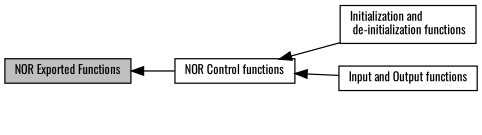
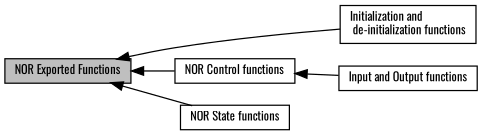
edge "Initialization and de-initialization functions" -> "NOR Control functions": now "Initialization and de-initialization functions" -> "NOR Exported Functions"
node "NOR State functions": added
